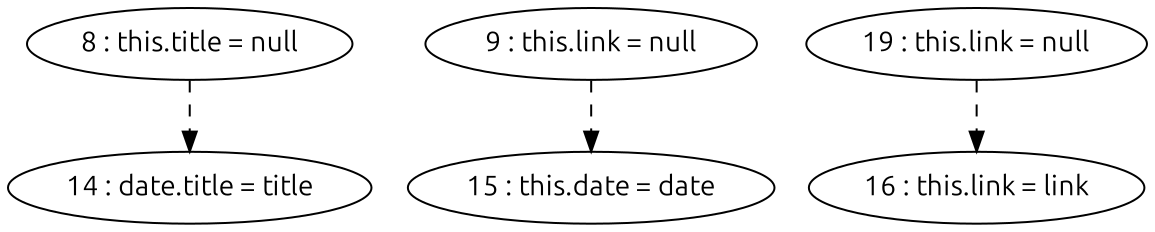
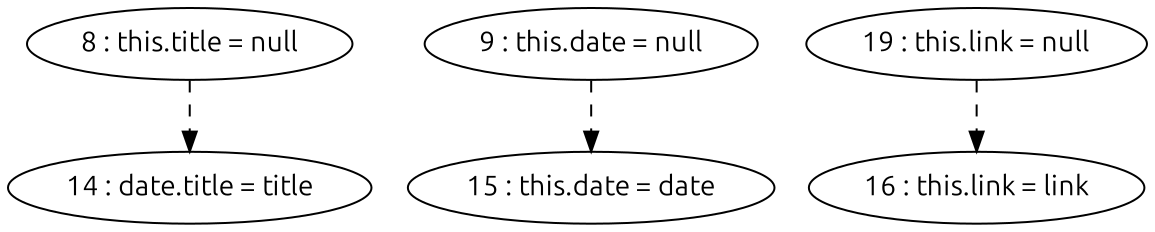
node "9 : this.link = null": label "9 : this.link = null" -> "9 : this.date = null"
